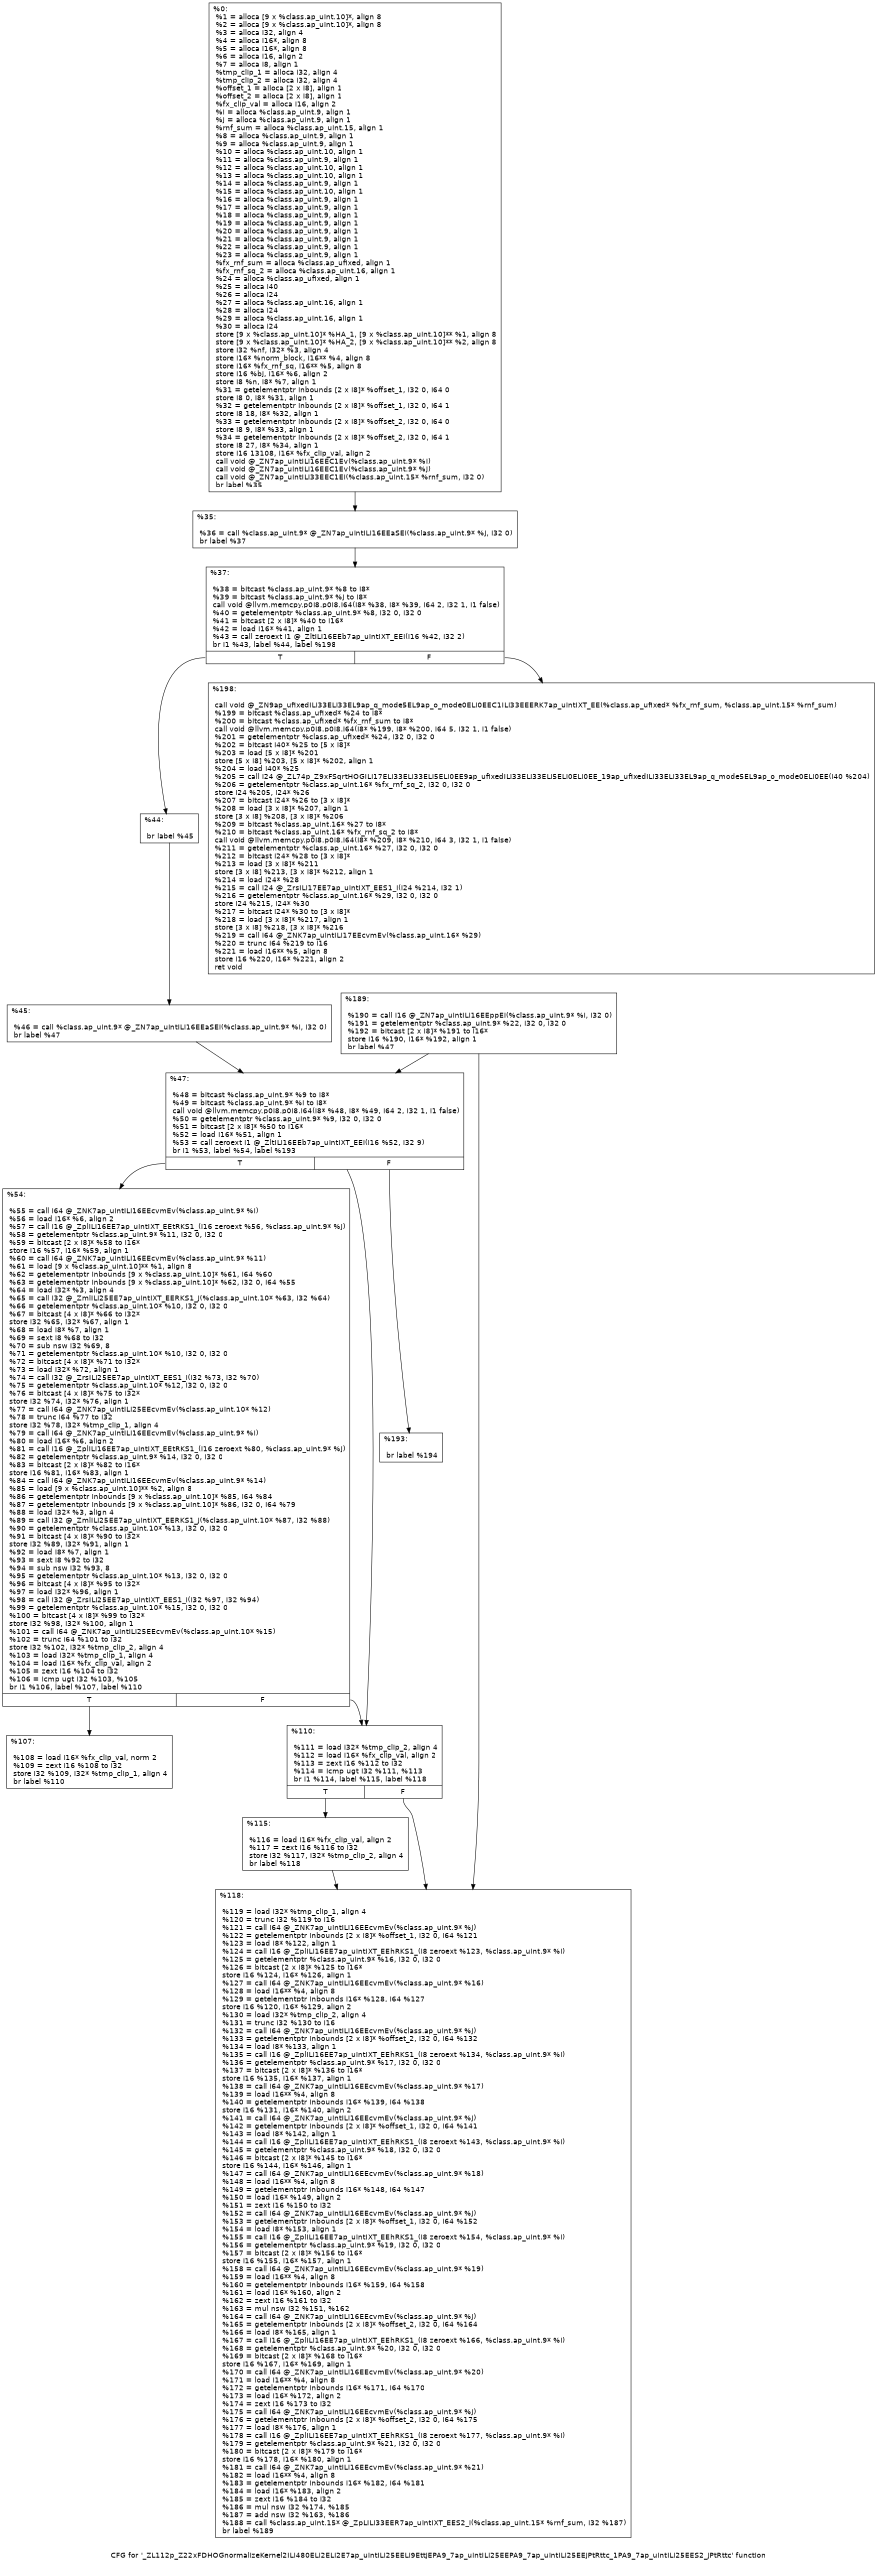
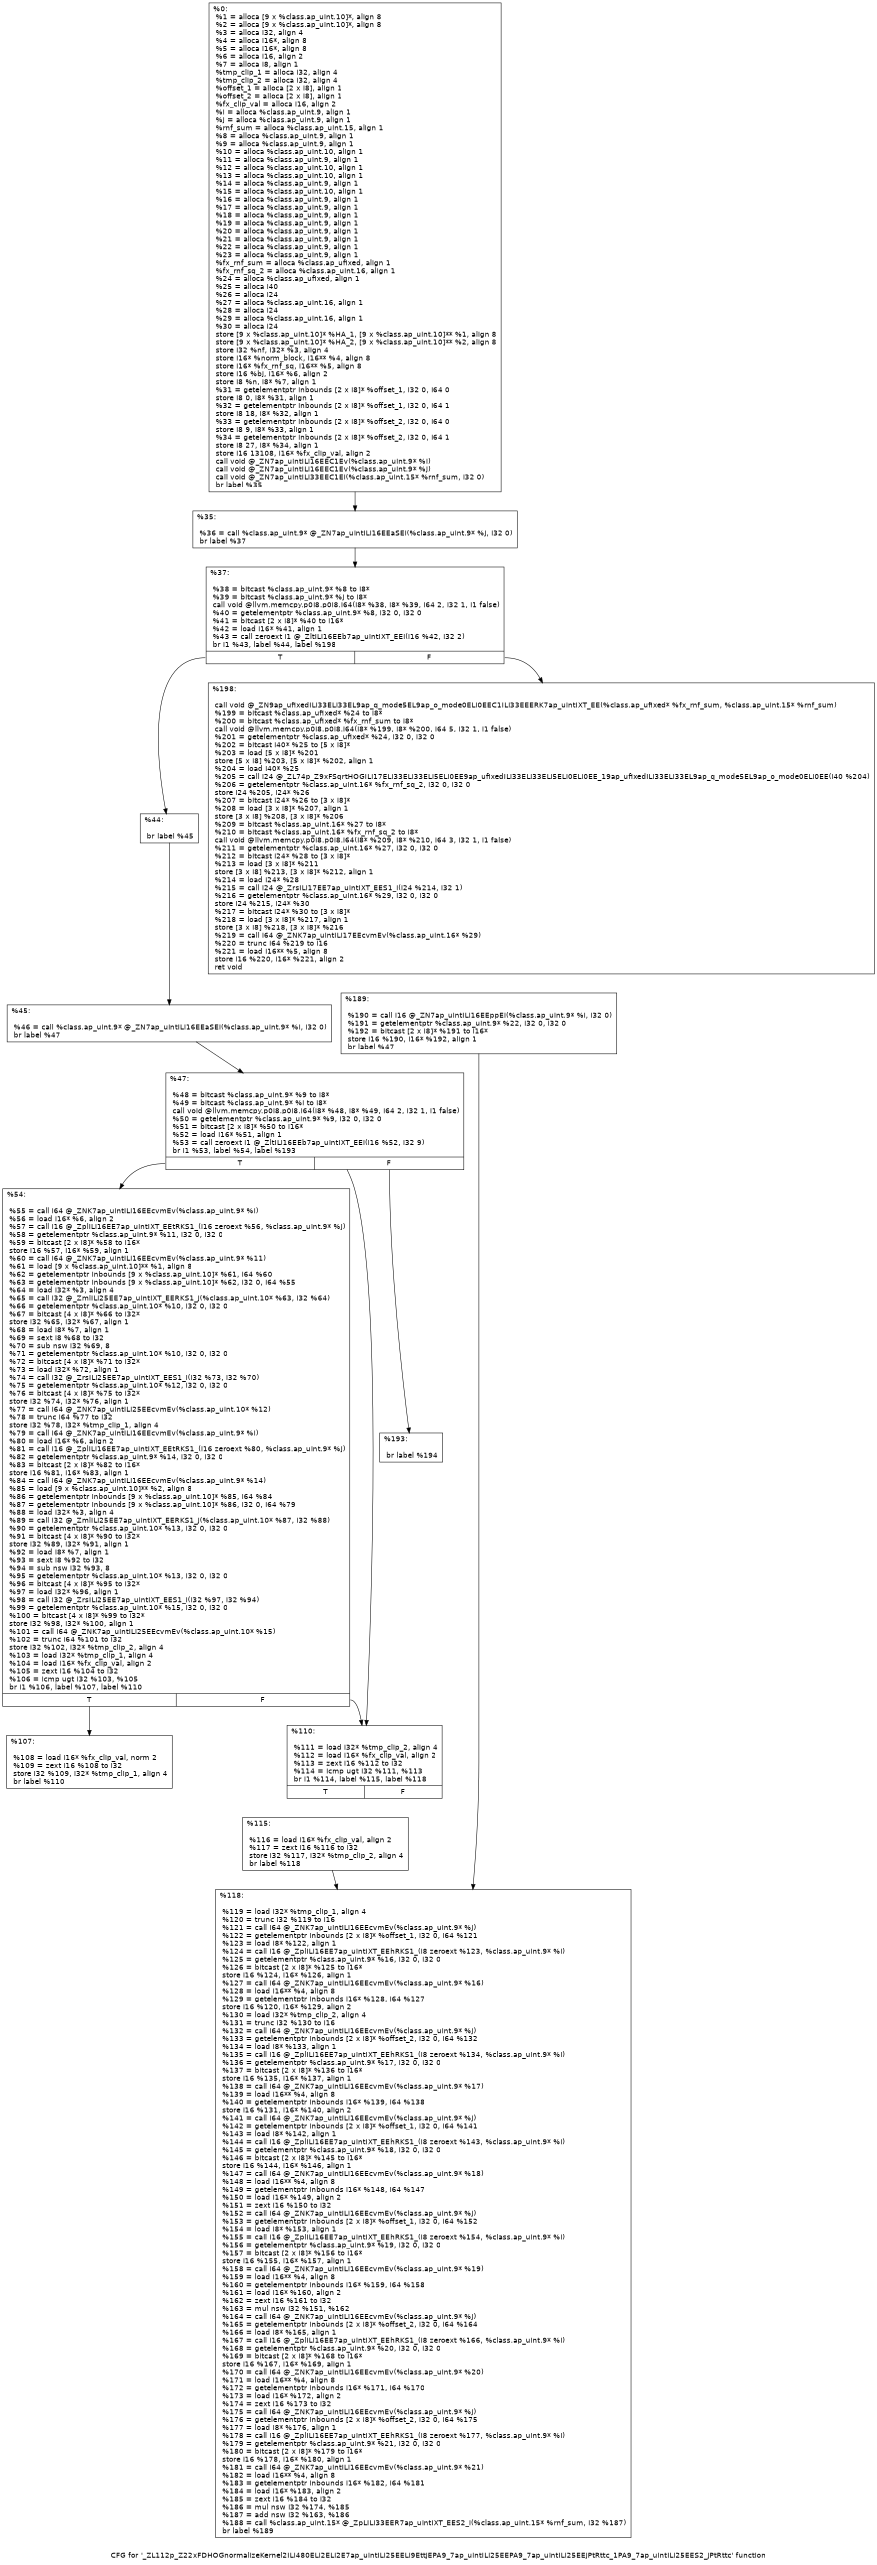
edge "%189:" -> "%47:": removed
edge "%110:" -> "%115:": removed
edge "%110:" -> "%118:": removed
